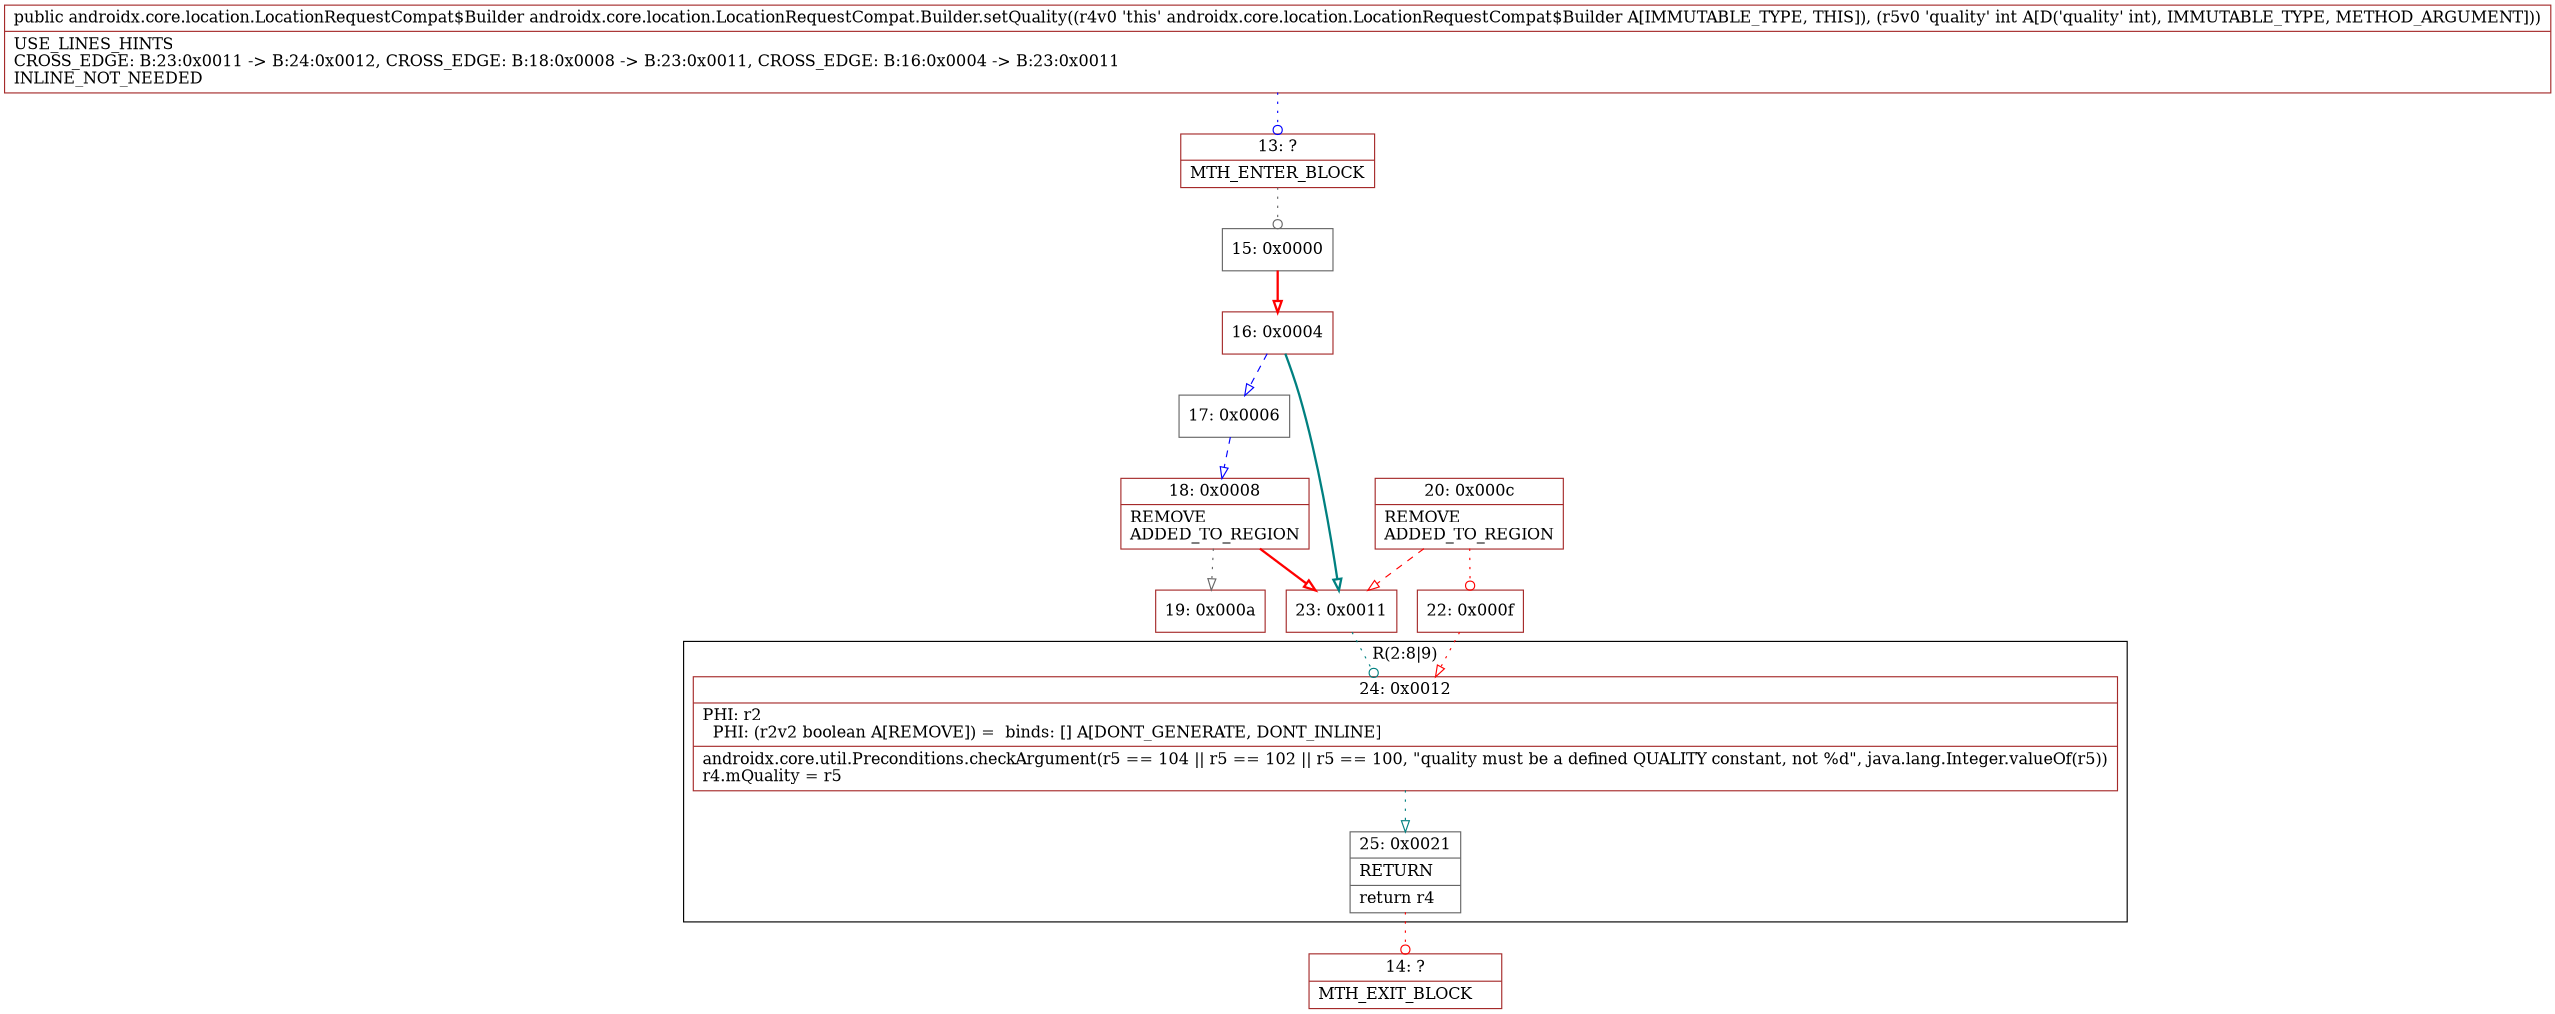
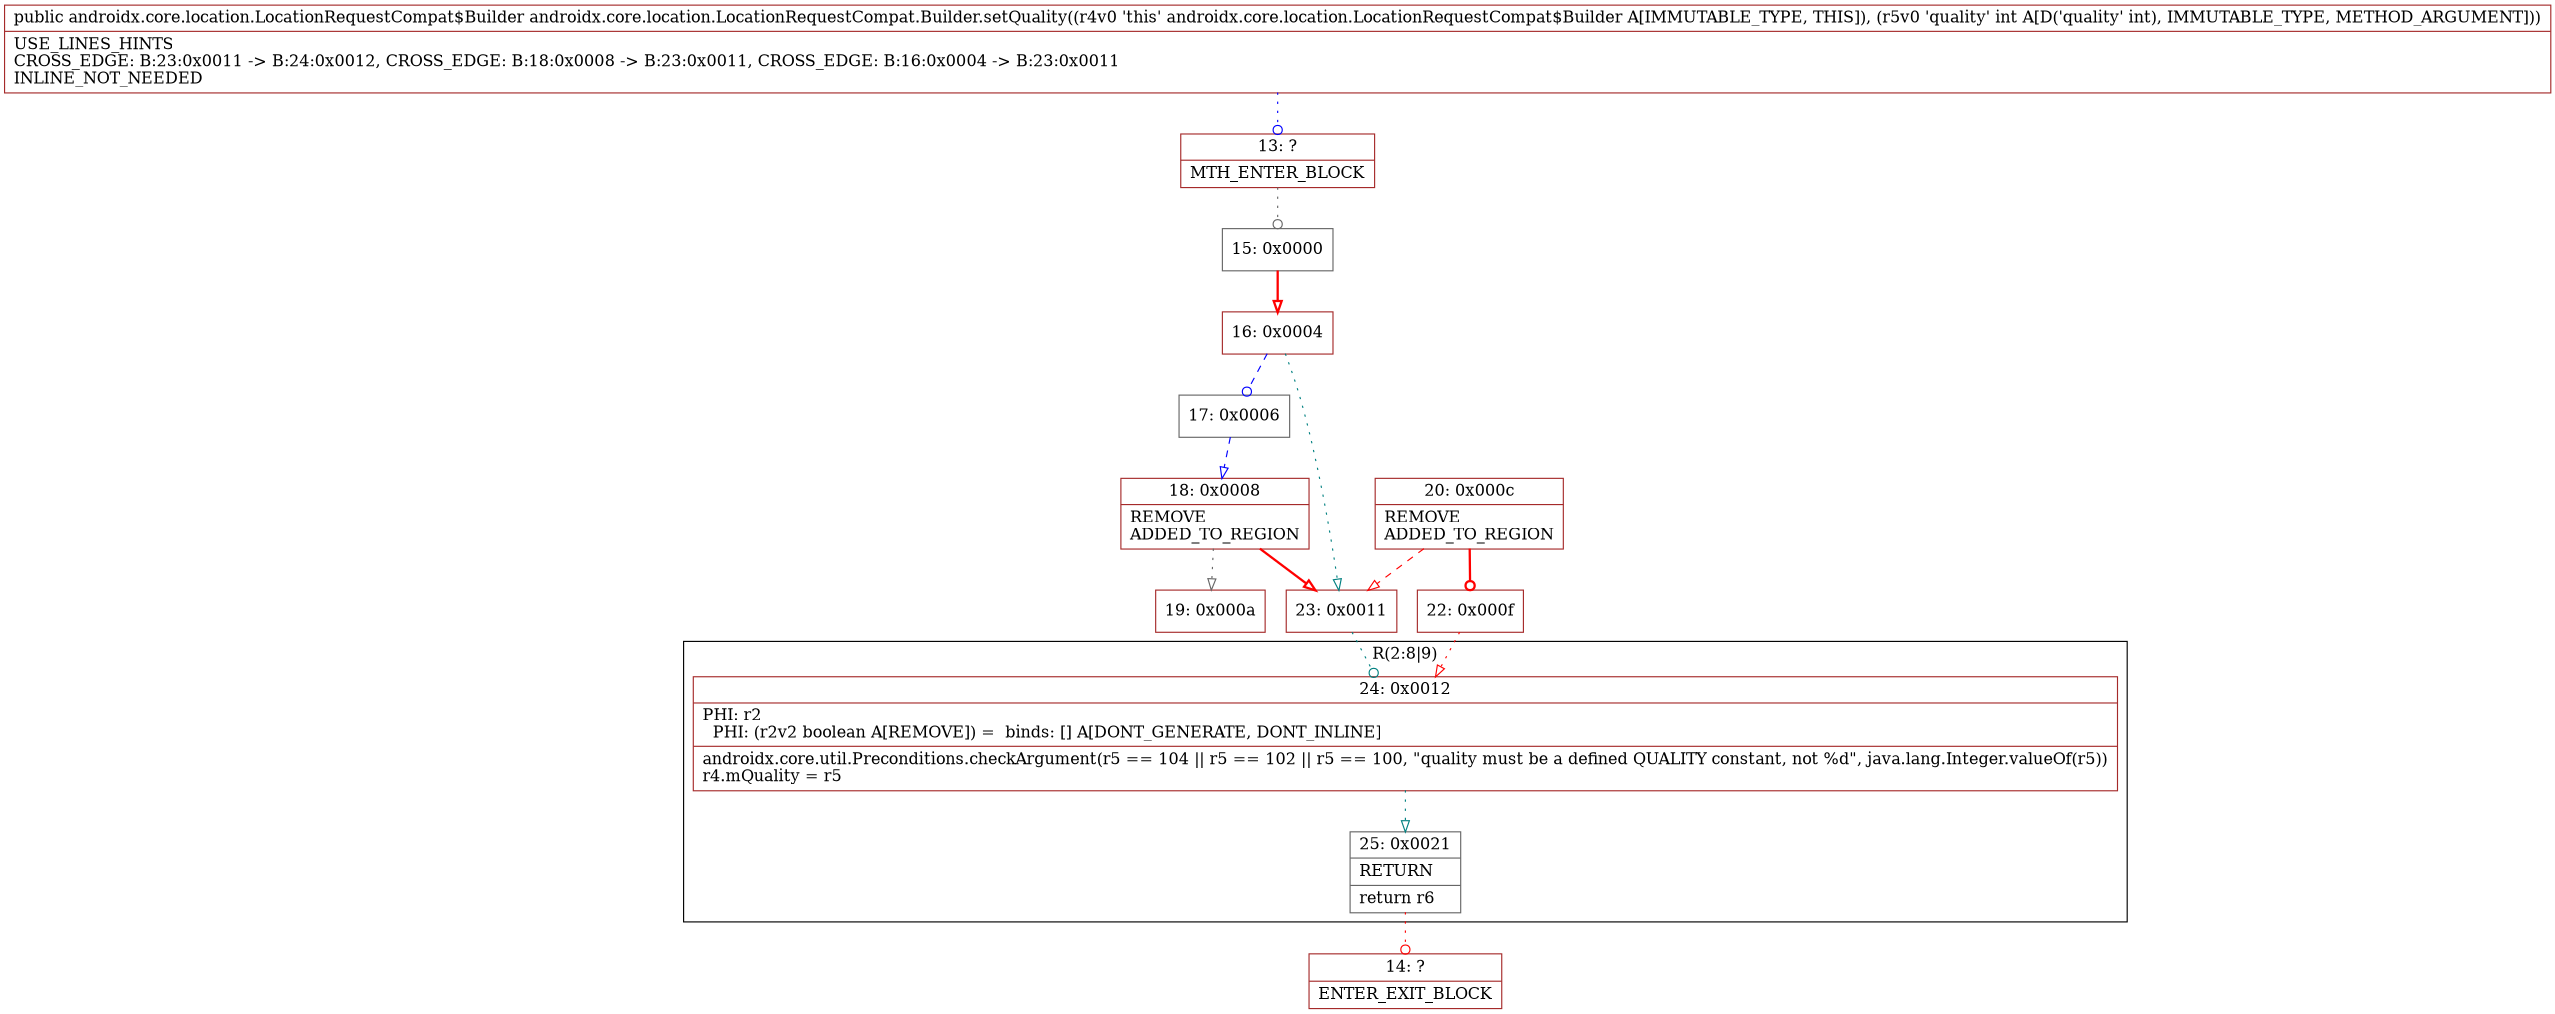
edge "16: 0x0004" -> "17: 0x0006": arrowhead onormal -> odot
edge "16: 0x0004" -> "23: 0x0011": style bold -> dotted
edge "20: 0x000c" -> "22: 0x000f": style dotted -> bold
node "25: 0x0021": text "return r4" -> "return r6"
node "14: ?": text "MTH_EXIT_BLOCK" -> "ENTER_EXIT_BLOCK"
